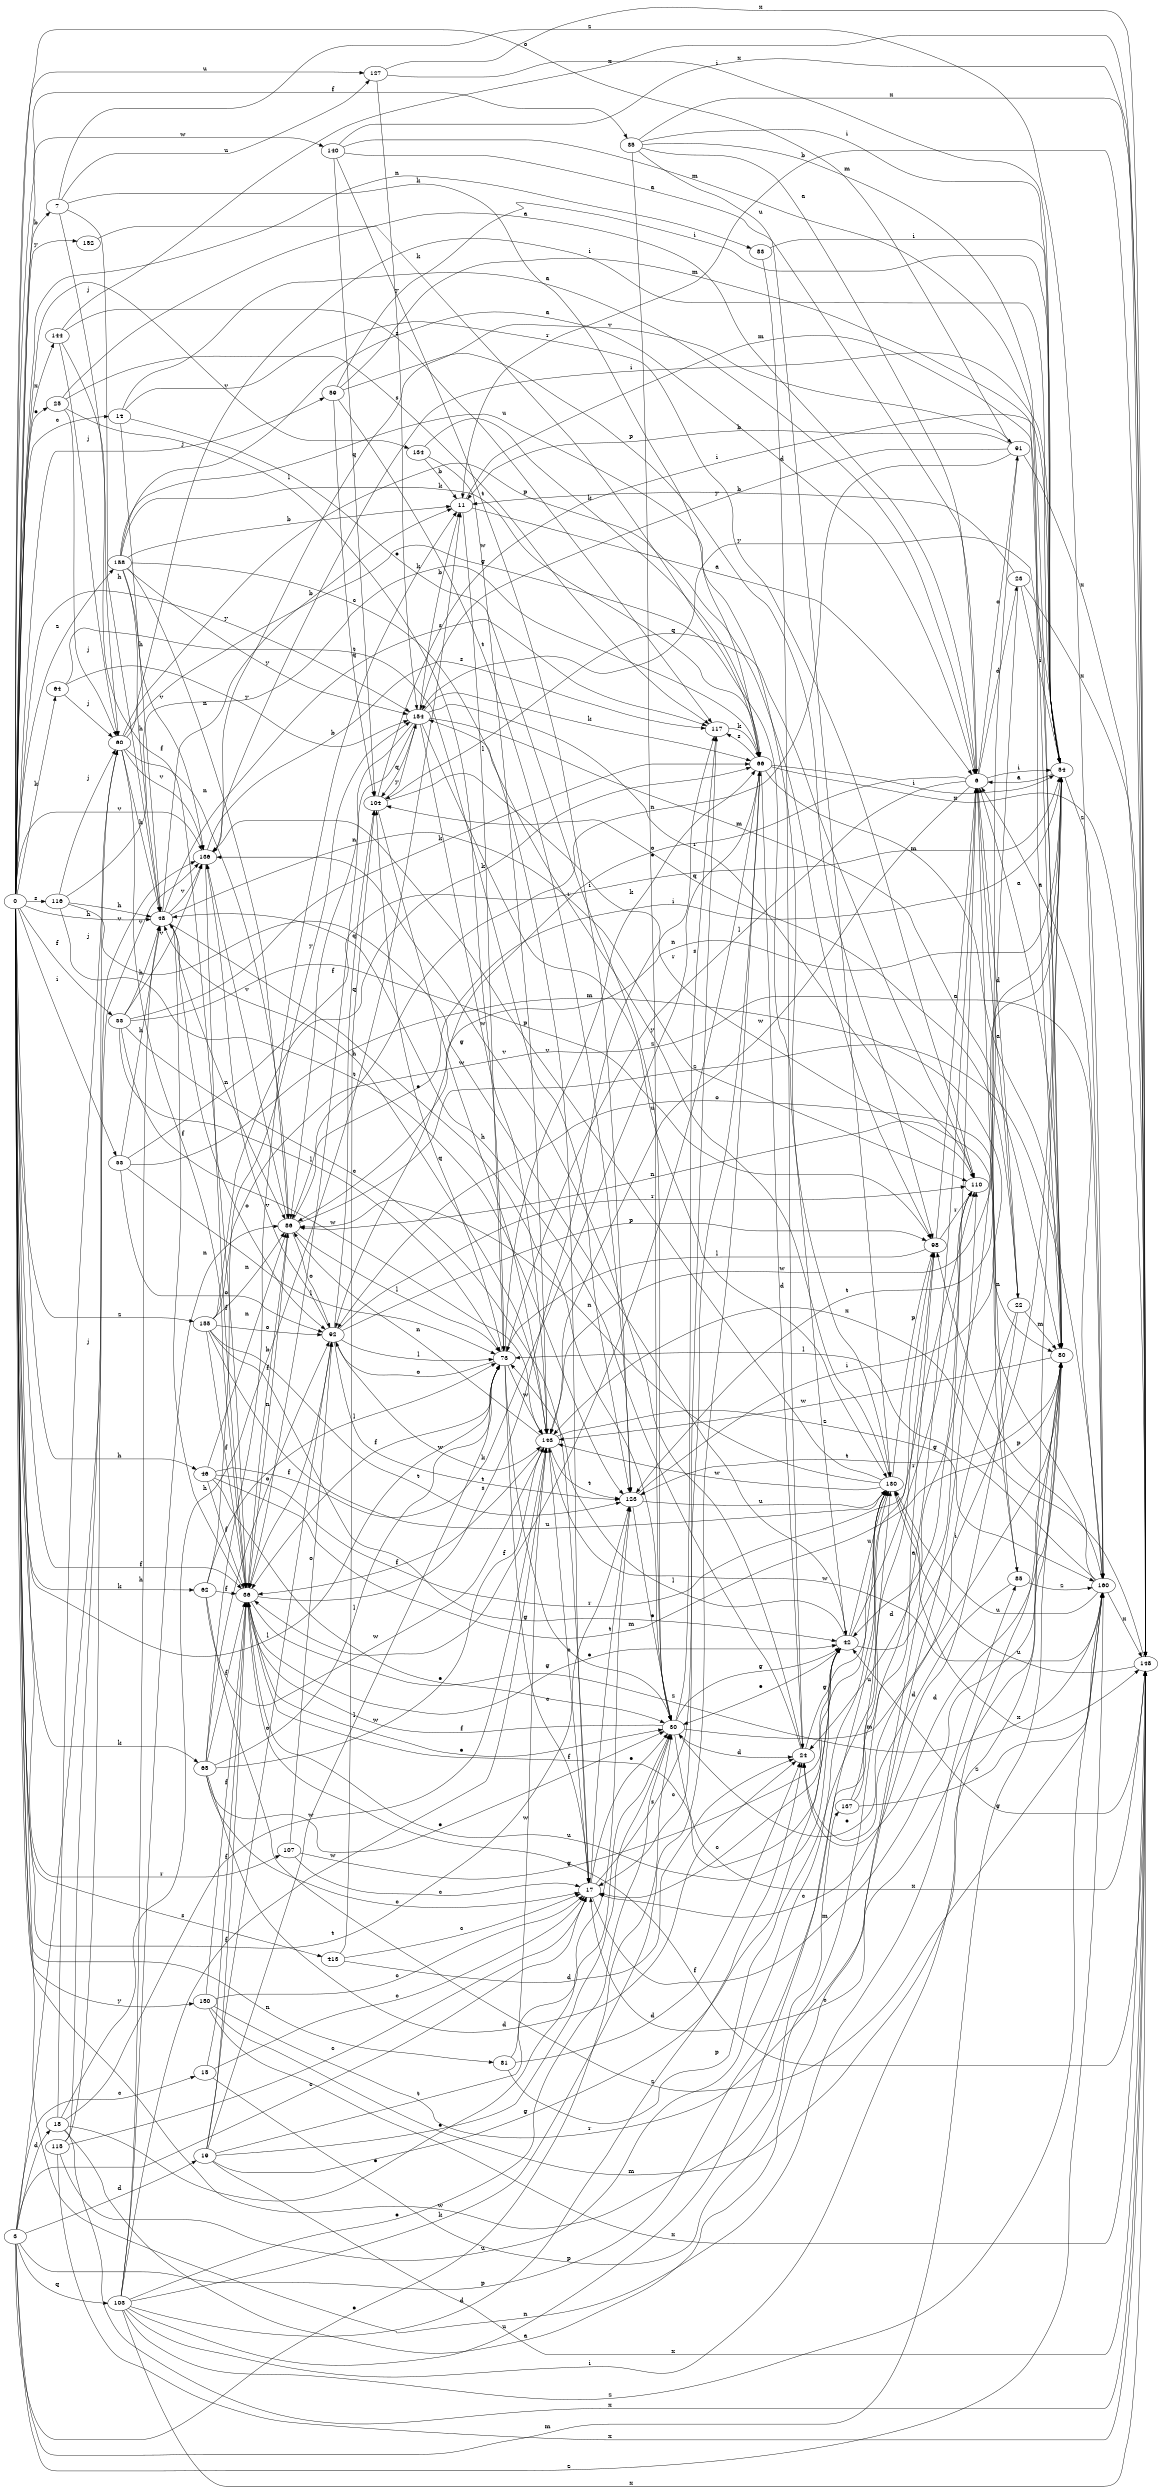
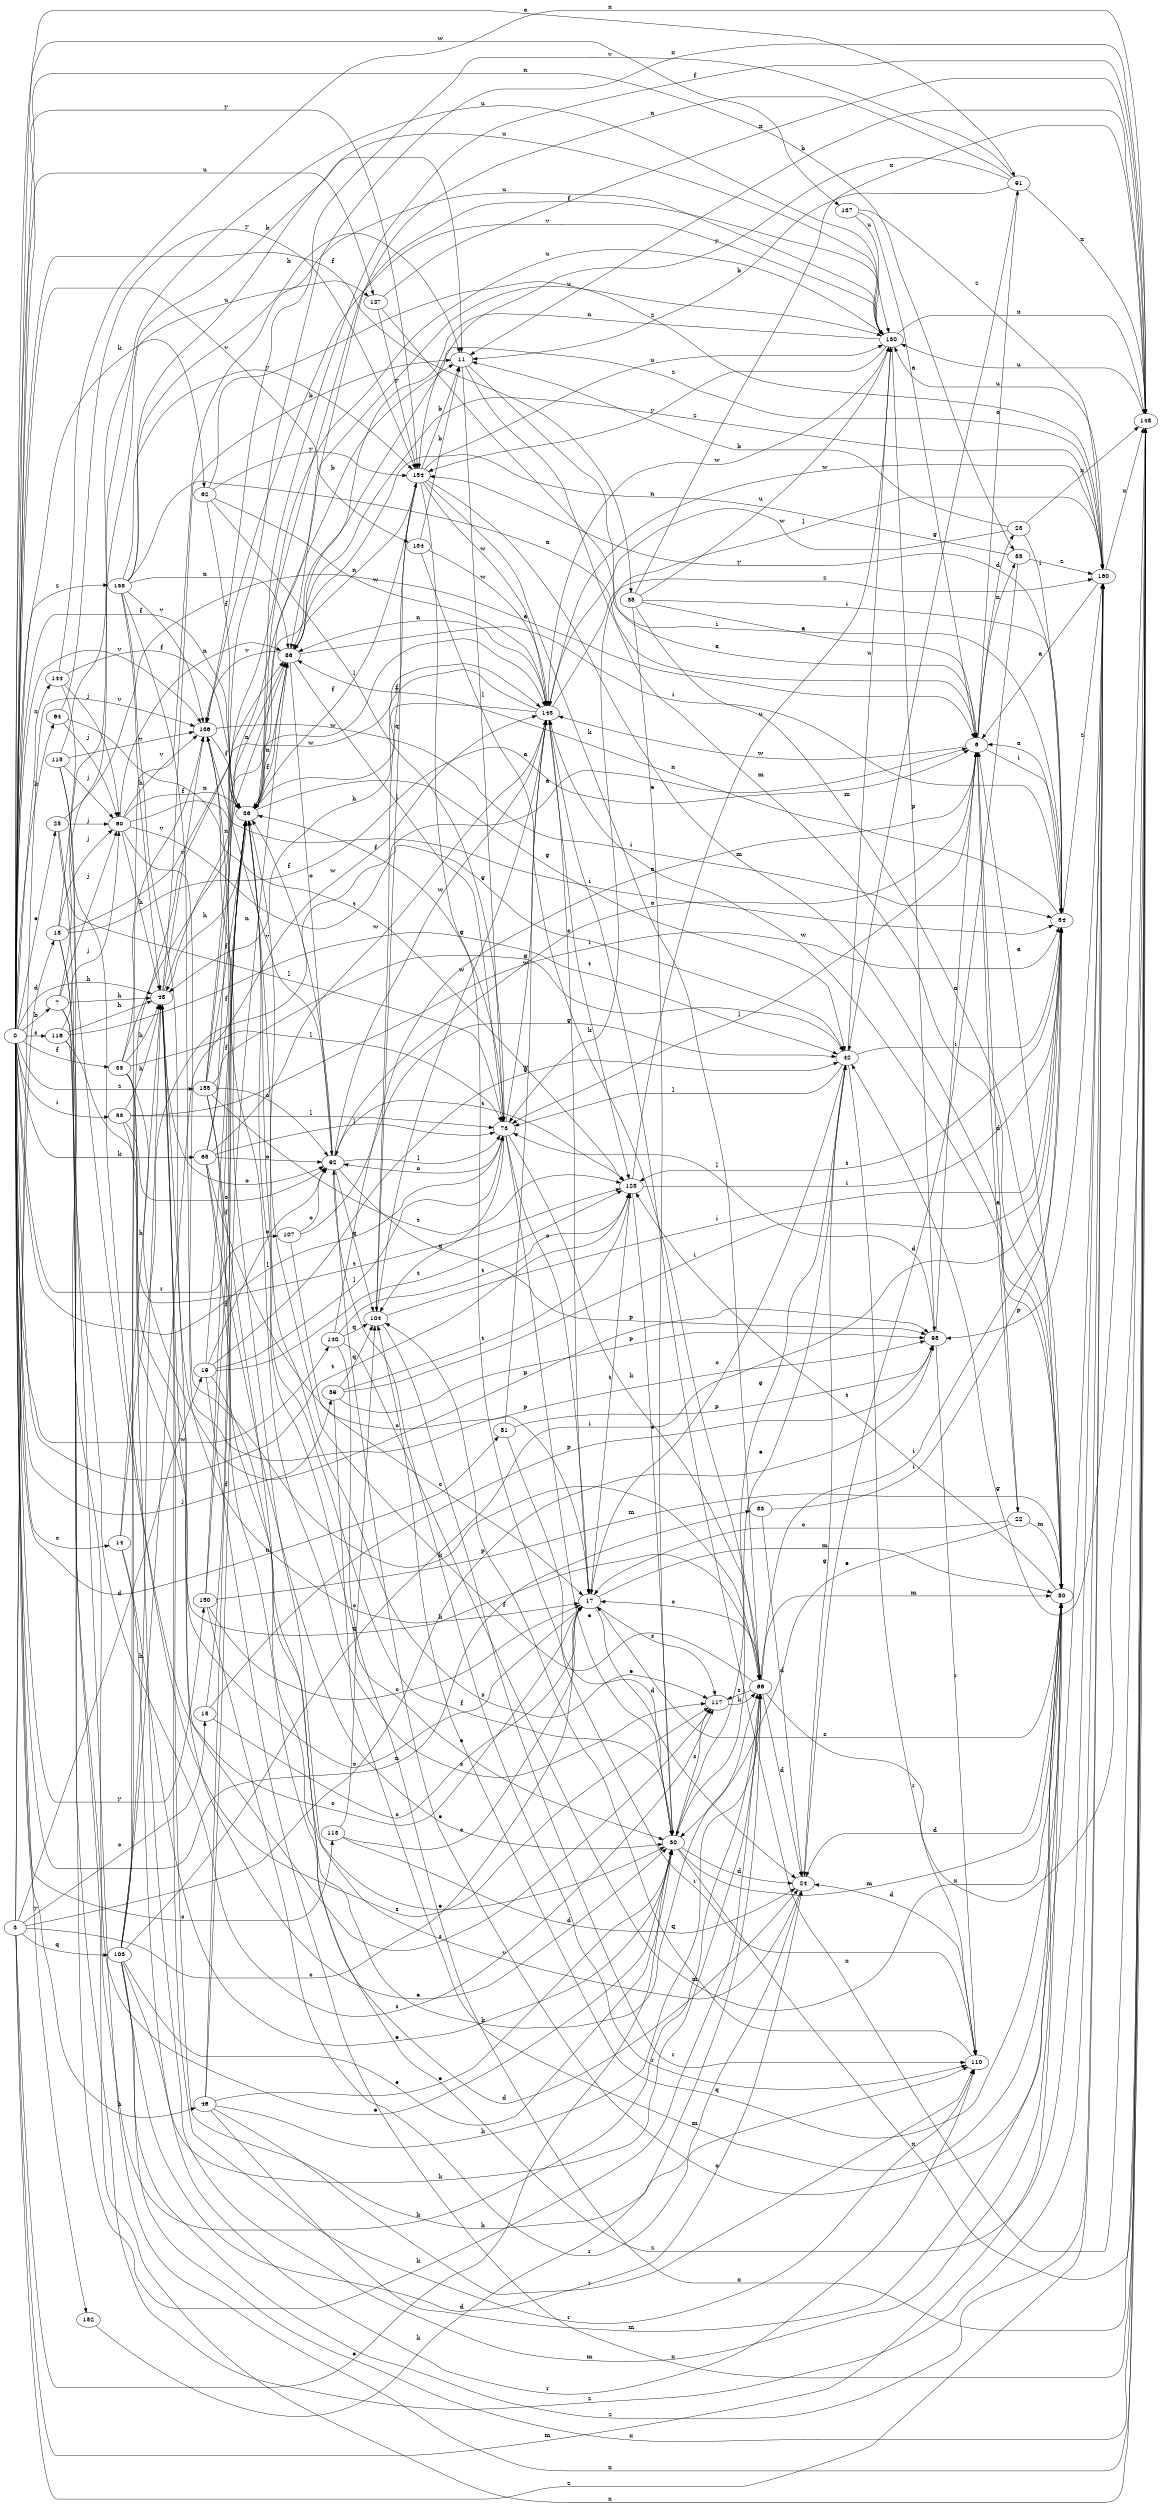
edge "22" -> "104": now "80" -> "104"
node "413": label "413" -> "113"
